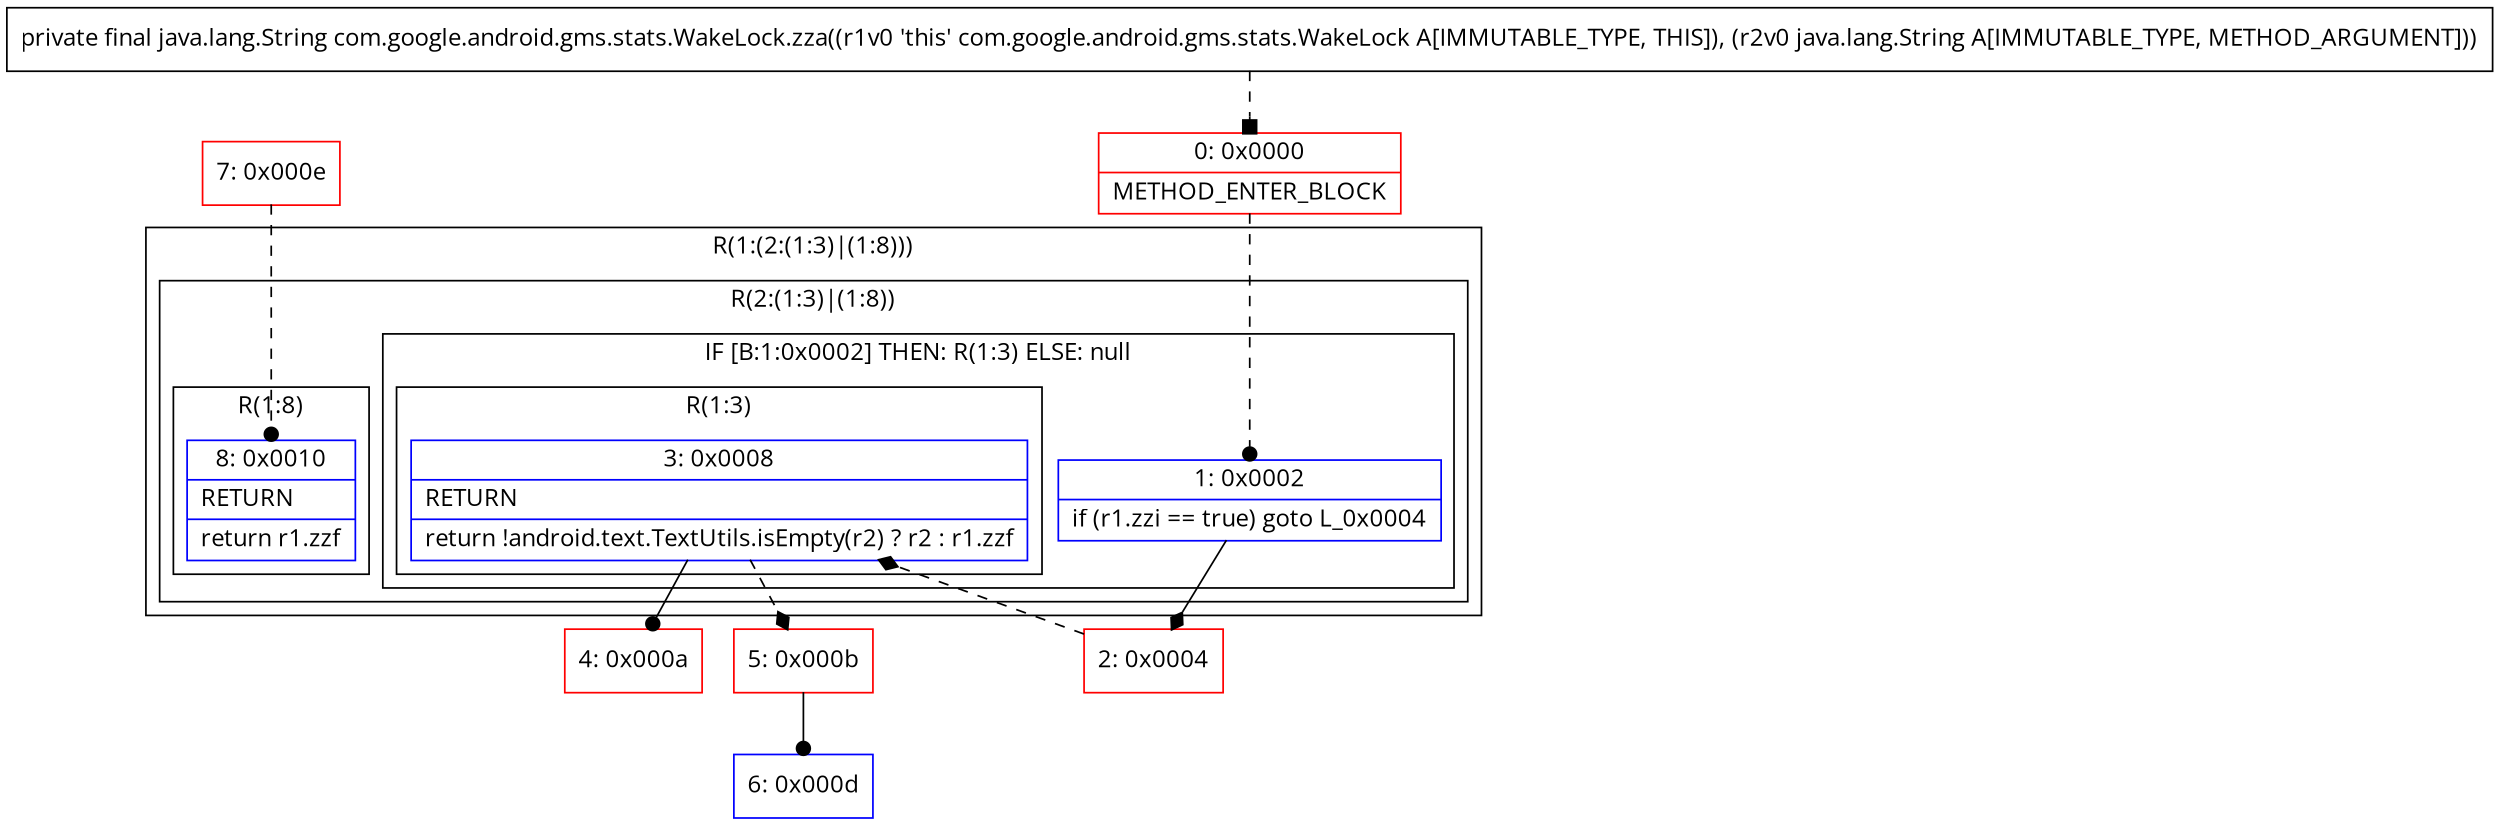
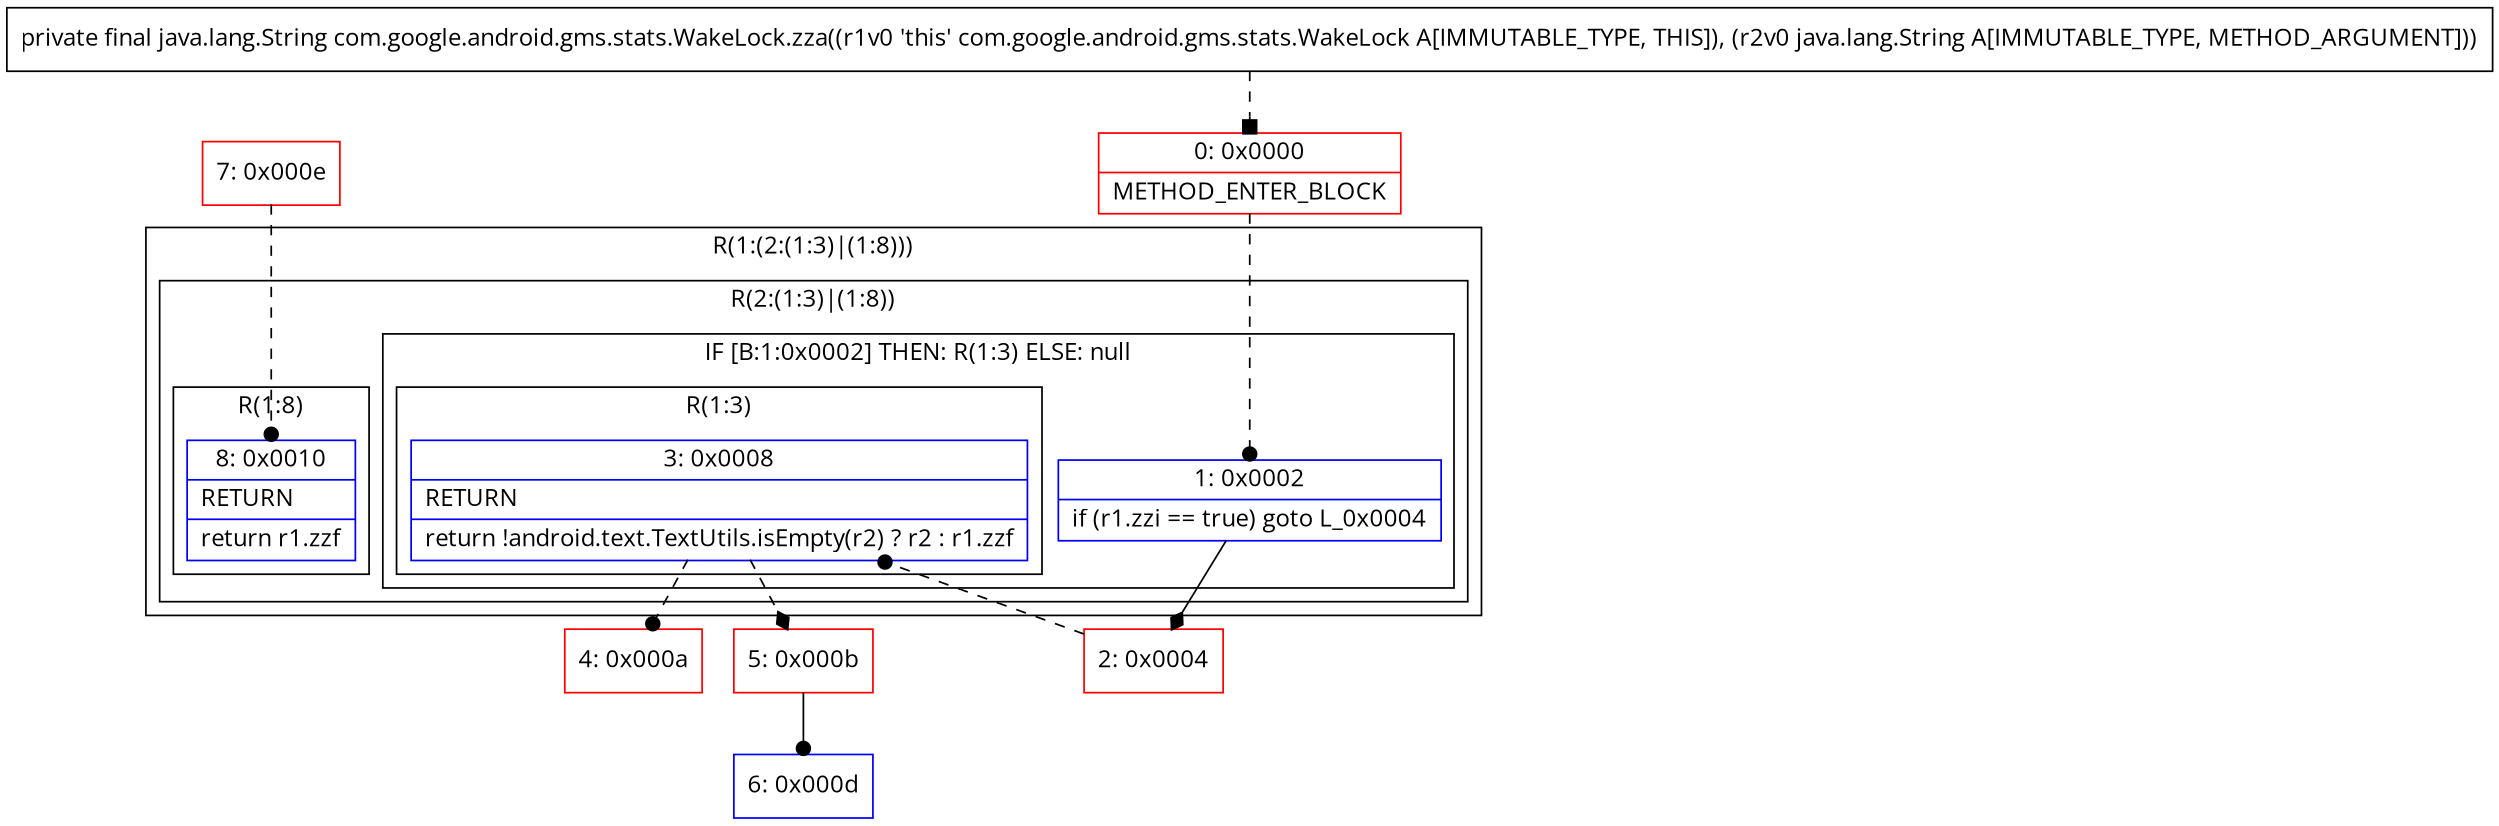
edge "3: 0x0008" -> "4: 0x000a": style solid -> dashed
edge "2: 0x0004" -> "3: 0x0008": arrowhead diamond -> dot
